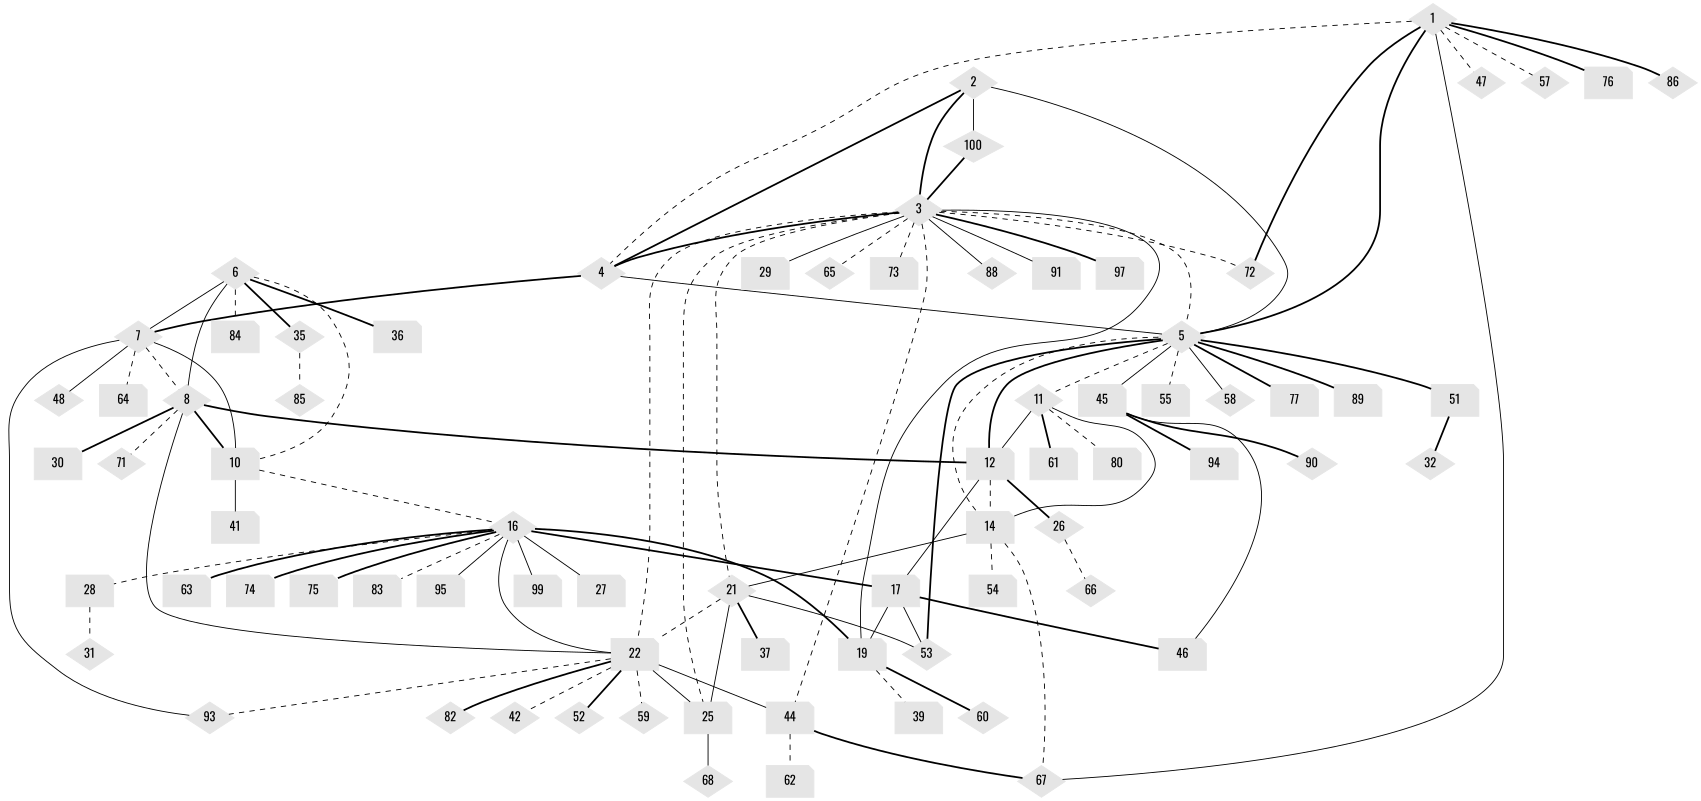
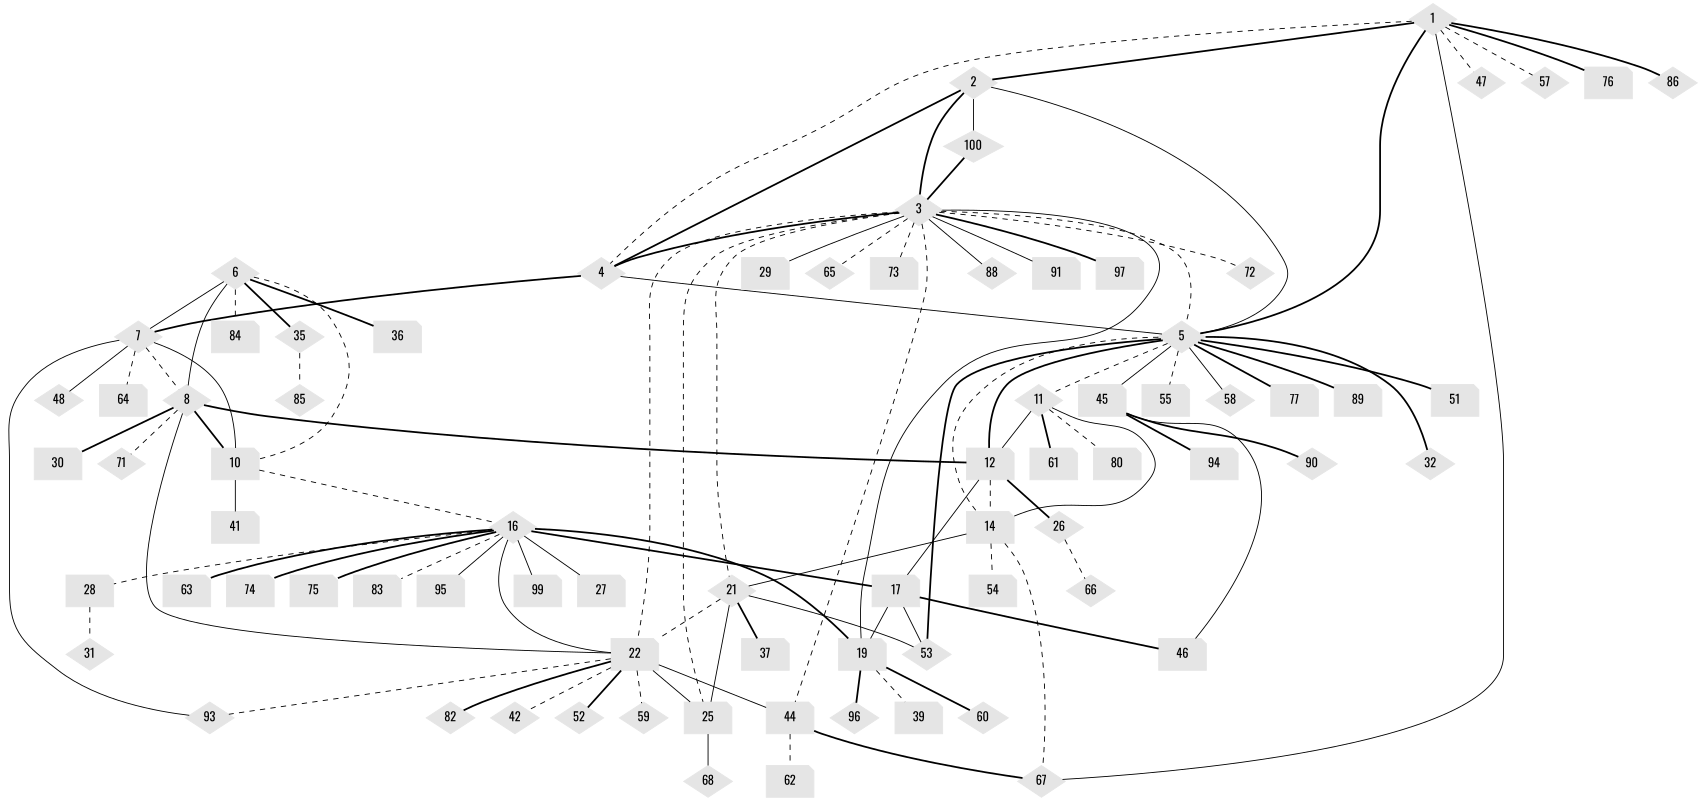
edge "1" -- "72": now "1" -- "2"
edge "51" -- "32": now "5" -- "32"
node "96": added
